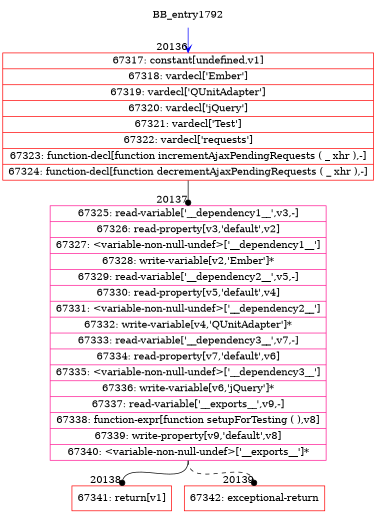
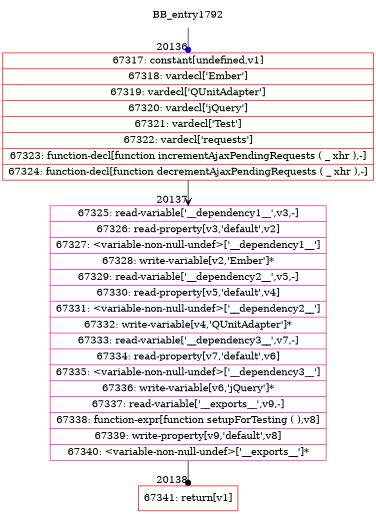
edge "BB_entry1792" -> "67317: constant[undefined,v1]": arrowhead vee -> dot
edge "67317: constant[undefined,v1]" -> "67325: read-variable['__dependency1__',v3,-]": arrowhead dot -> vee
node "67342: exceptional-return": removed
